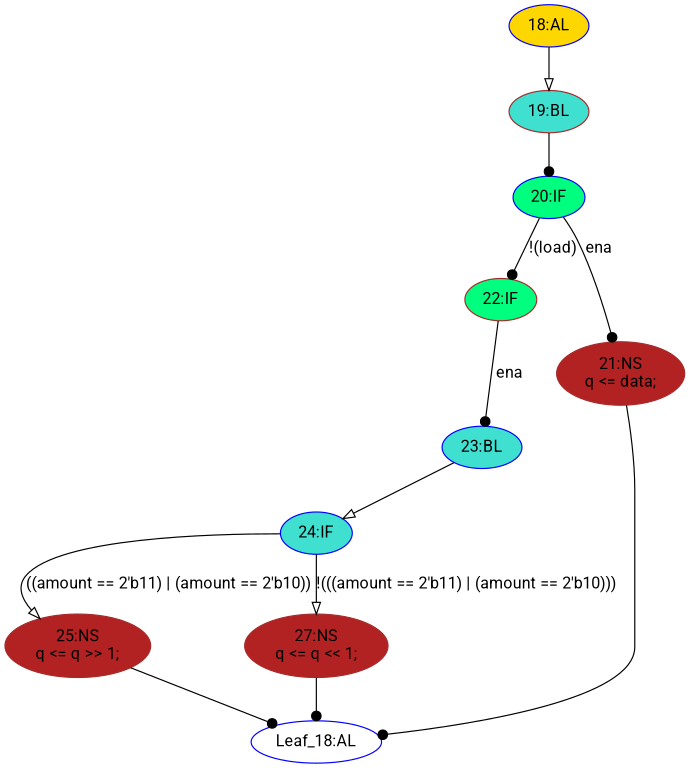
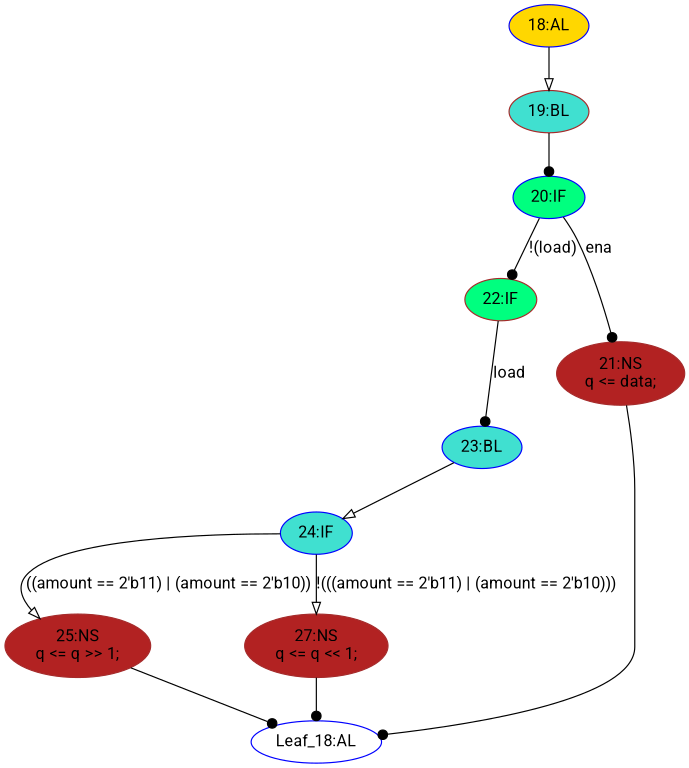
edge "22:IF" -> "23:BL": label "ena" -> "load"
